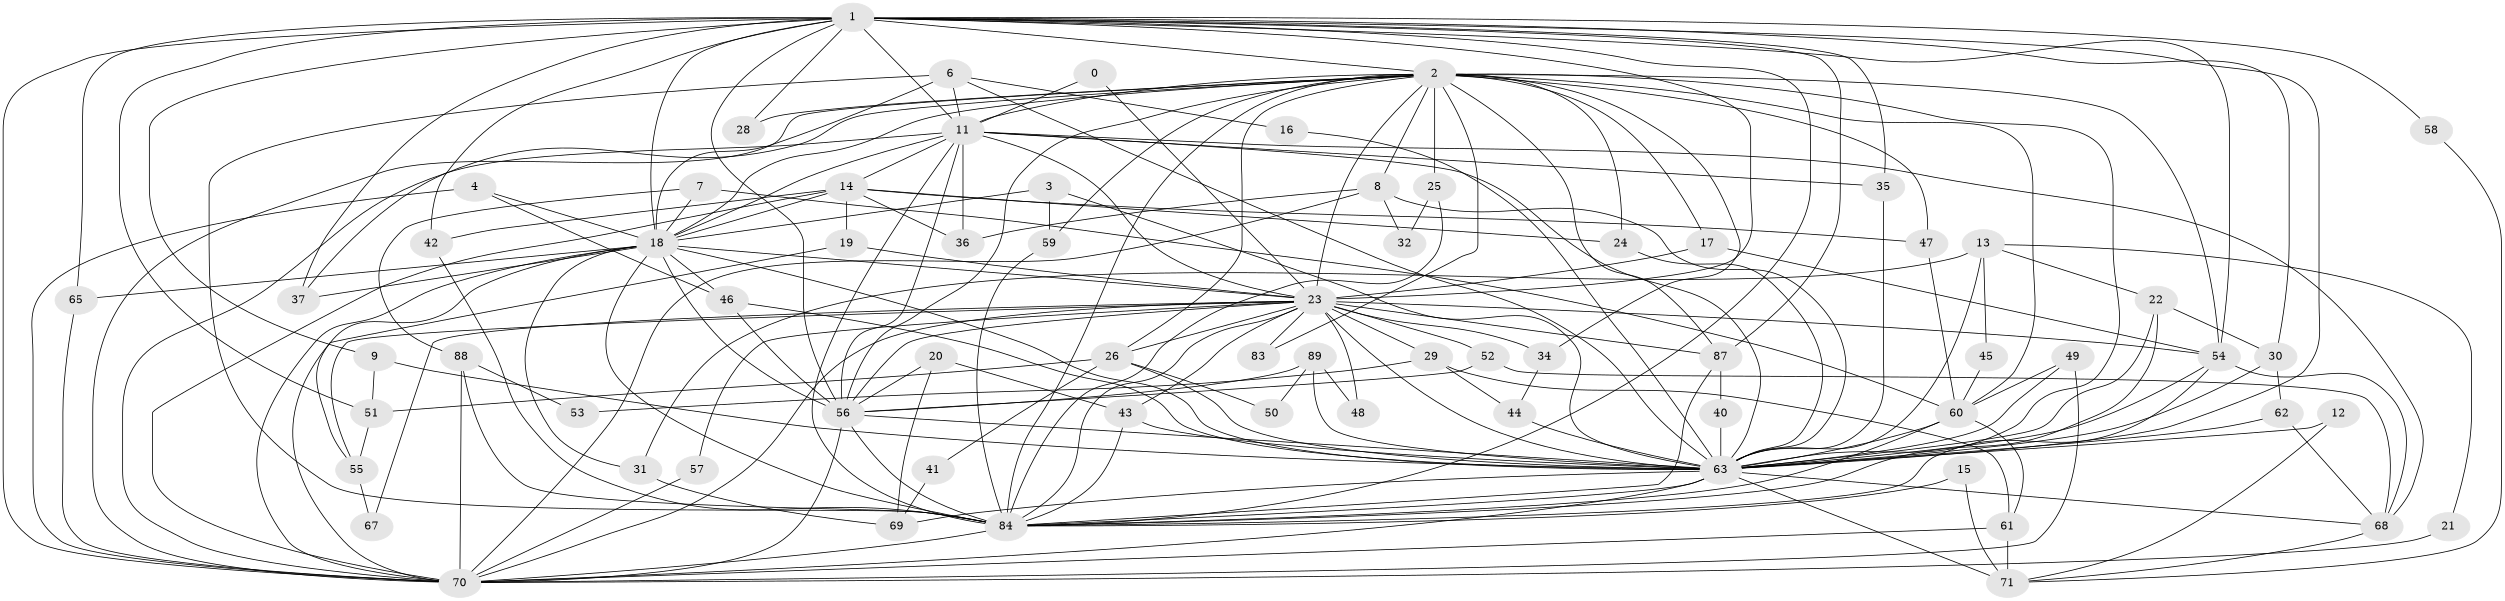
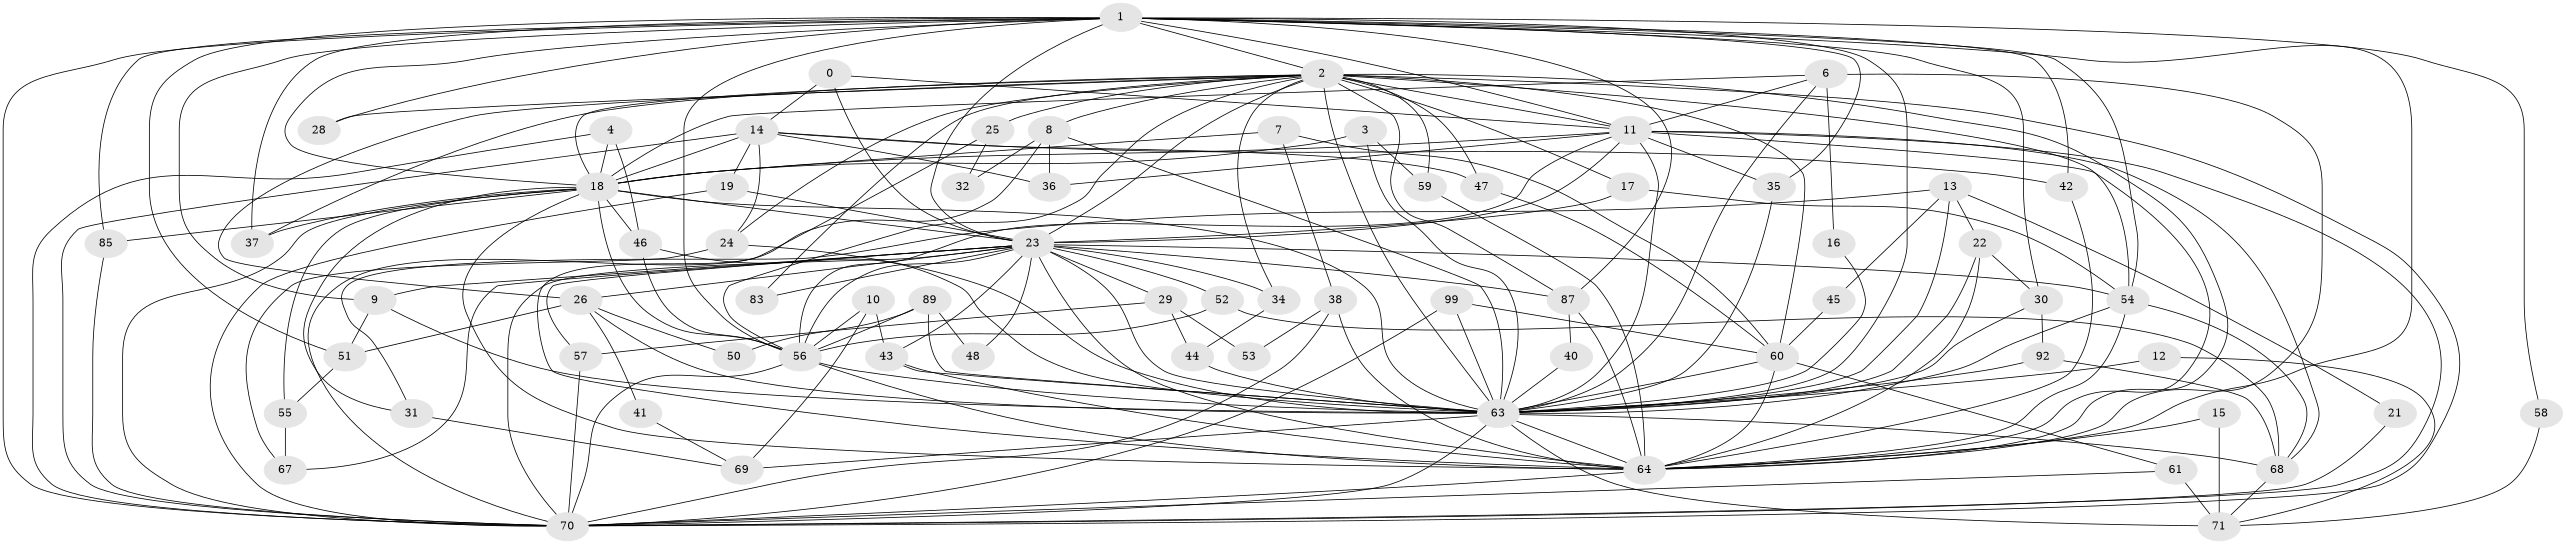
edge "11" -- "14": now "0" -- "14"
edge "24" -- "67": added
node "65": label "65" -> "85"
edge "23" -- "55": now "23" -- "9"
node "88": label "88" -> "38"
node "20": label "20" -> "10"
node "49": label "49" -> "99"
edge "29" -- "61": now "29" -- "57"
node "62": label "62" -> "92"
node "84": label "84" -> "64"
